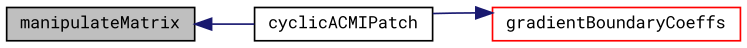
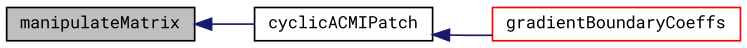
edge "cyclicACMIPatch" -> "gradientBoundaryCoeffs": reversed
